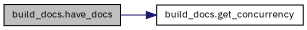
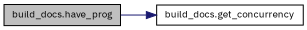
node "build_docs.have_docs": label "build_docs.have_docs" -> "build_docs.have_prog"
